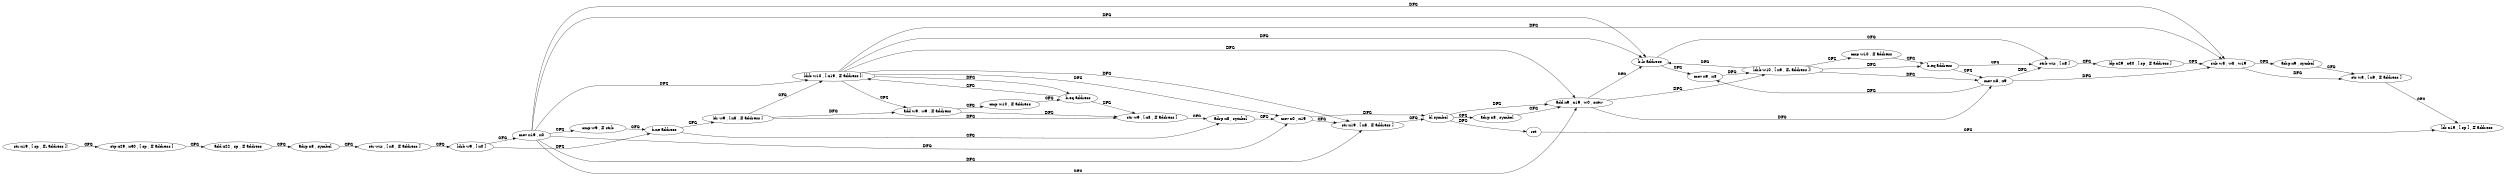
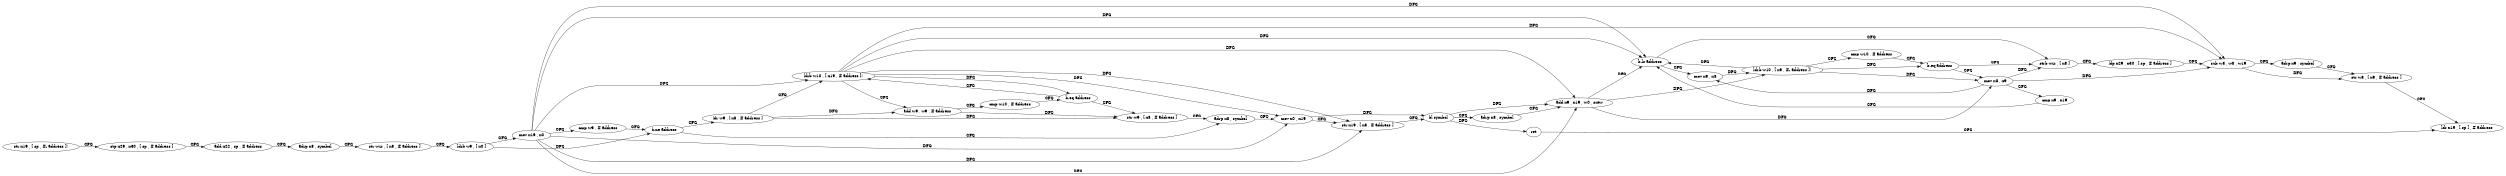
node "cmp x9 , x19": added
node "cmp w9 , # strb": label "cmp w9 , # strb" -> "cmp w9 , # address"
